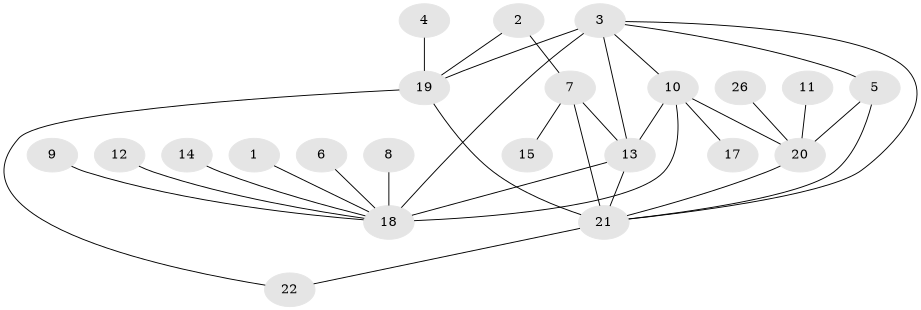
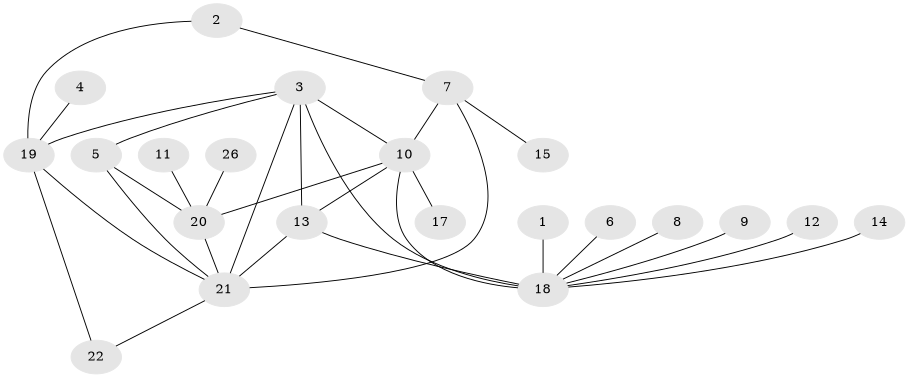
edge "7" -- "13": now "7" -- "10"
